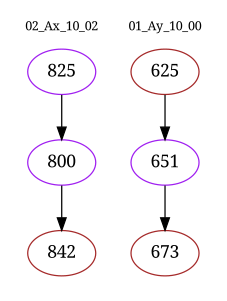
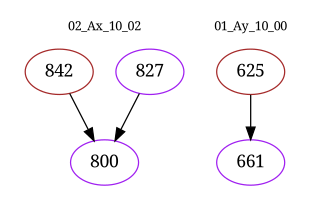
node "825": label "825" -> "827"
node "651": label "651" -> "661"
edge "800" -> "842": reversed
node "673": removed
